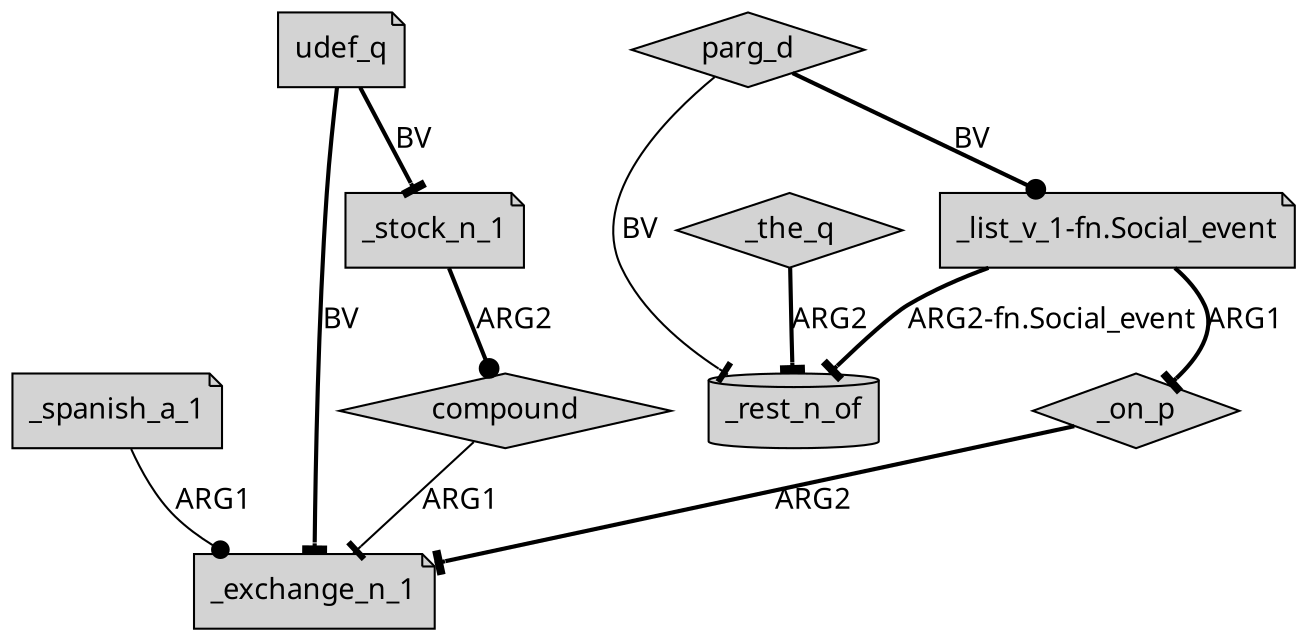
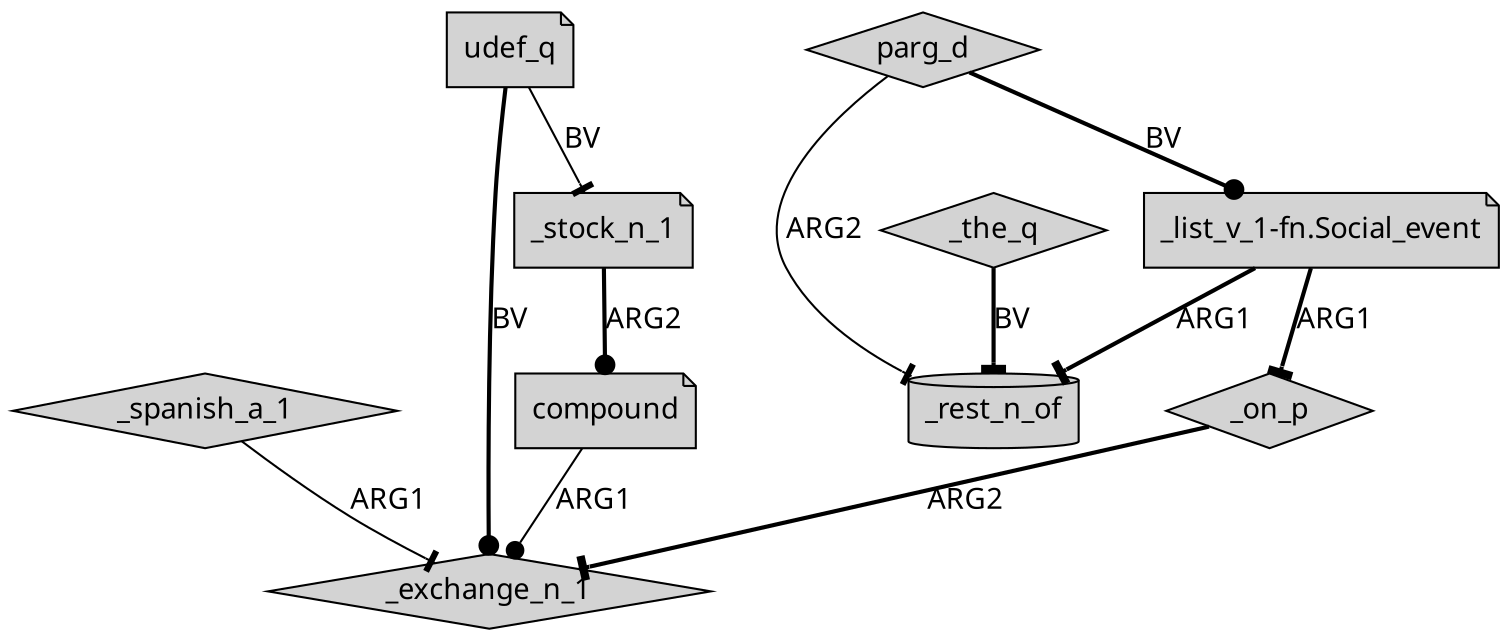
edge "udef_q" -> "_stock_n_1": style bold -> solid
edge "parg_d" -> "_rest_n_of": label "BV" -> "ARG2"
edge "udef_q" -> "_exchange_n_1": arrowhead tee -> dot
edge "_the_q" -> "_rest_n_of": label "ARG2" -> "BV"
edge "_list_v_1-fn.Social_event" -> "_rest_n_of": label "ARG2-fn.Social_event" -> "ARG1"
node "_spanish_a_1": shape note -> diamond
node "compound": shape diamond -> note
edge "compound" -> "_exchange_n_1": arrowhead tee -> dot
edge "_spanish_a_1" -> "_exchange_n_1": arrowhead dot -> tee
node "_exchange_n_1": shape note -> diamond
